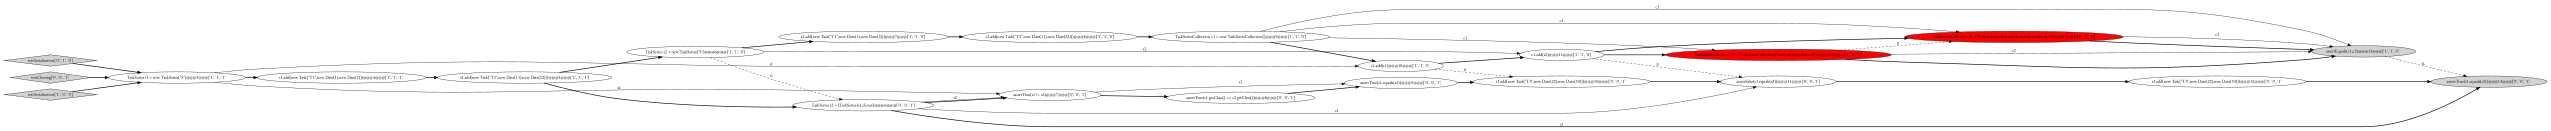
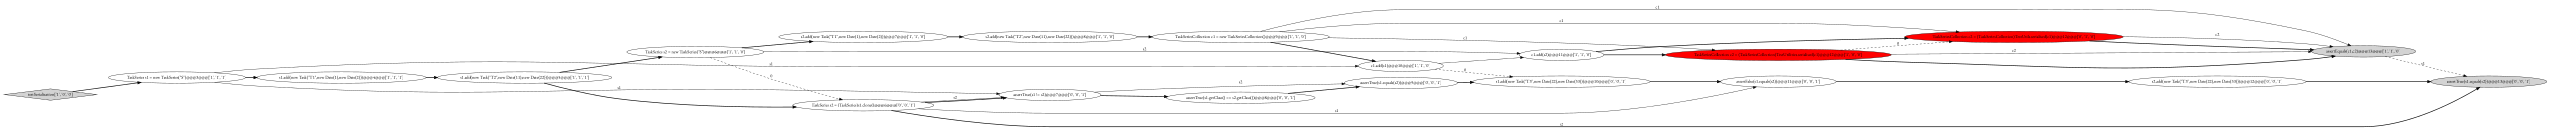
edge "c1.add(s1)@@@10@@@['1', '1', '0']" -> "c1.add(s2)@@@11@@@['1', '1', '0']": style bold -> solid
node "testSerialization['0', '1', '0']": removed
edge "c1.add(s2)@@@11@@@['1', '1', '0']" -> "assertFalse(s1.equals(s2))@@@11@@@['0', '0', '1']": removed, label "0"
node "testCloning['0', '0', '1']": removed
